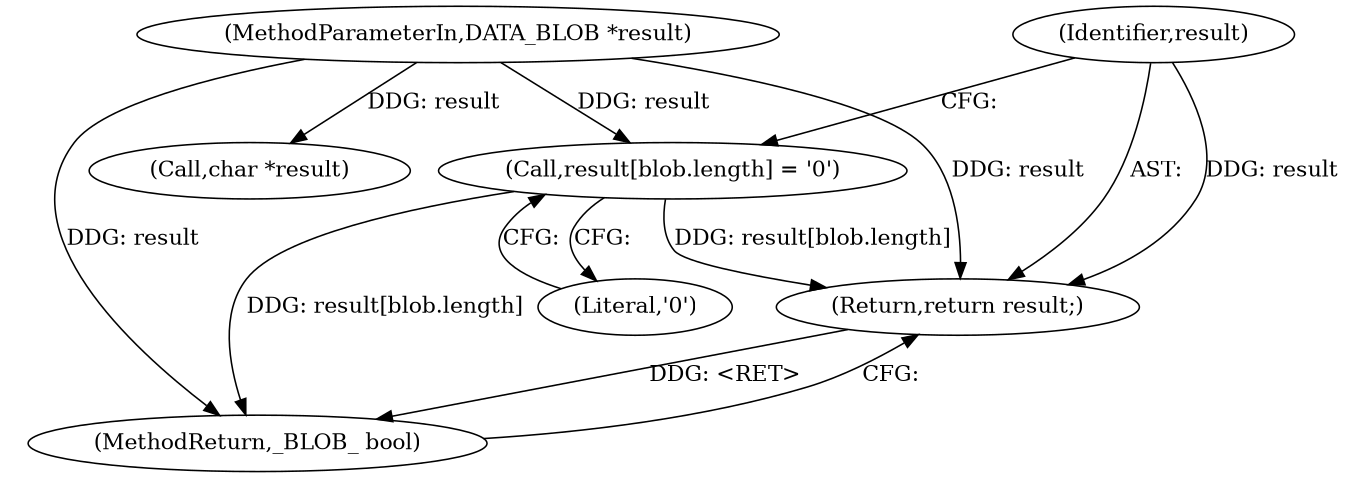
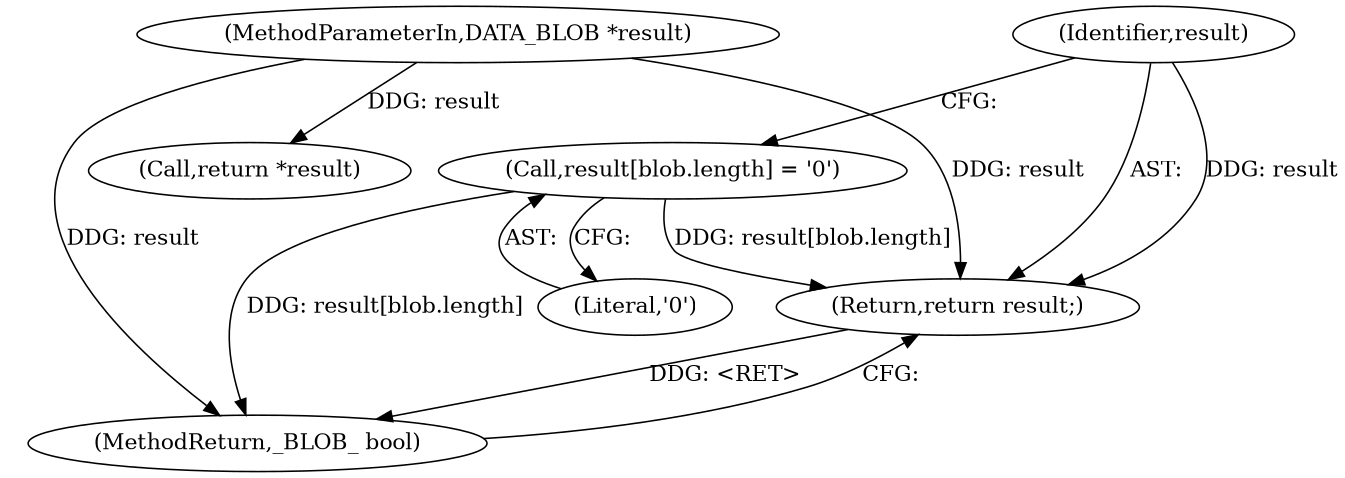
edge "(MethodParameterIn,DATA_BLOB *result)" -> "(Call,result[blob.length] = '0')": removed, label "DDG: result"
node "(Call,char *result)": label "(Call,char *result)" -> "(Call,return *result)"
edge "(Literal,'0')" -> "(Call,result[blob.length] = '0')": label "CFG: " -> "AST: "
